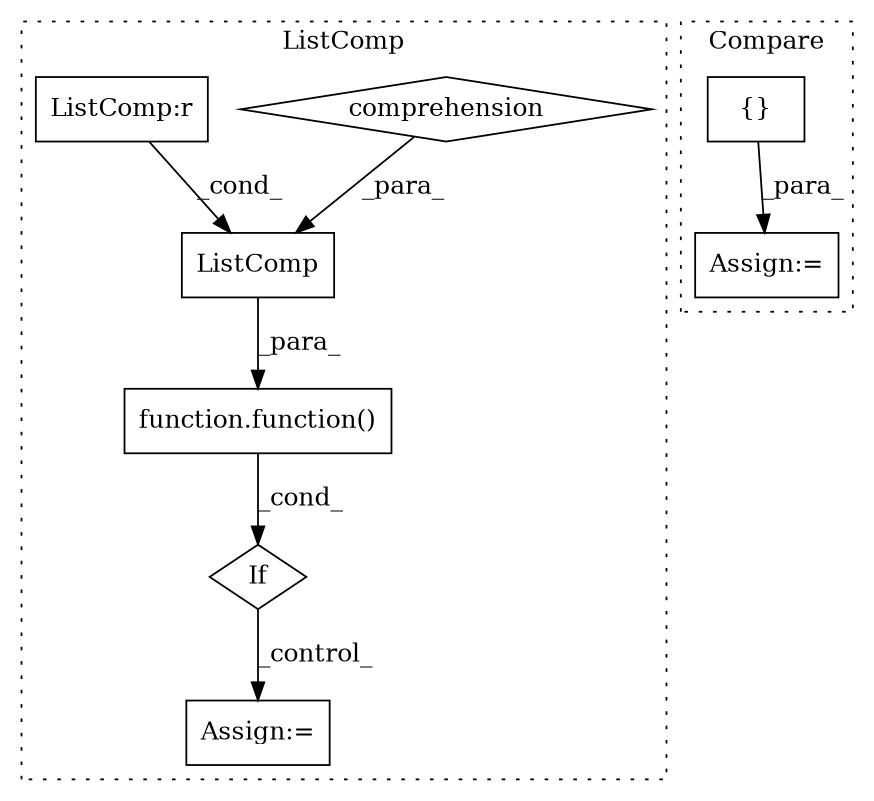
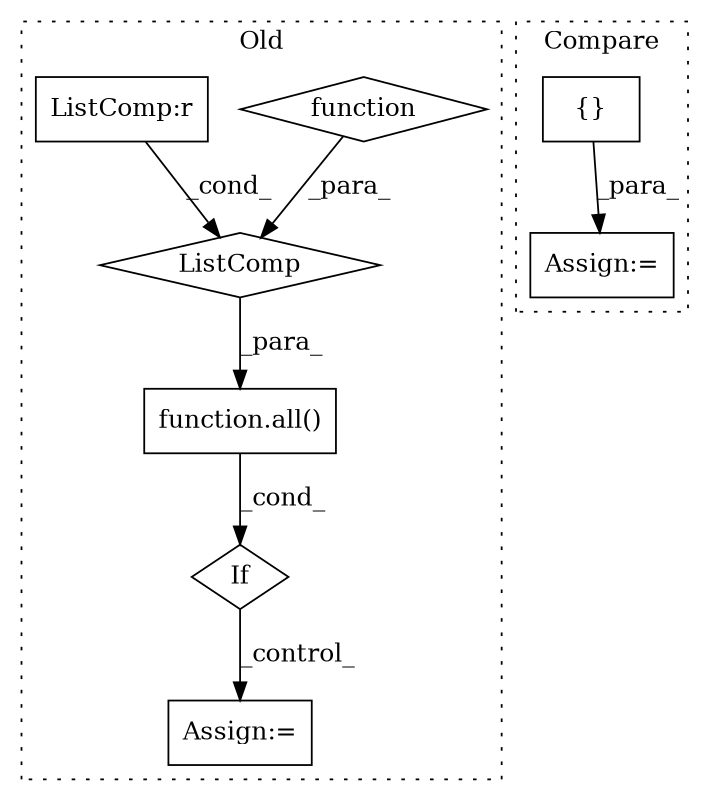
cluster "ListComp": label "ListComp" -> "Old"
node "comprehension": label "comprehension" -> "function"
node "ListComp": shape box -> diamond
node "function.function()": label "function.function()" -> "function.all()"
